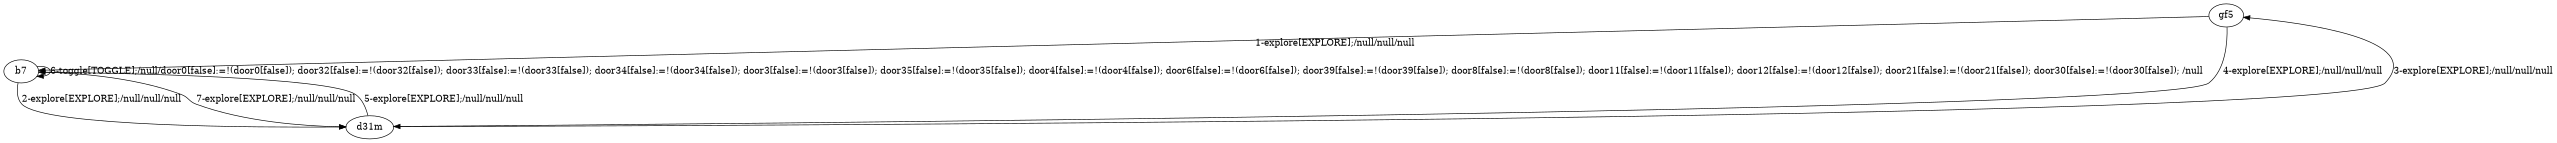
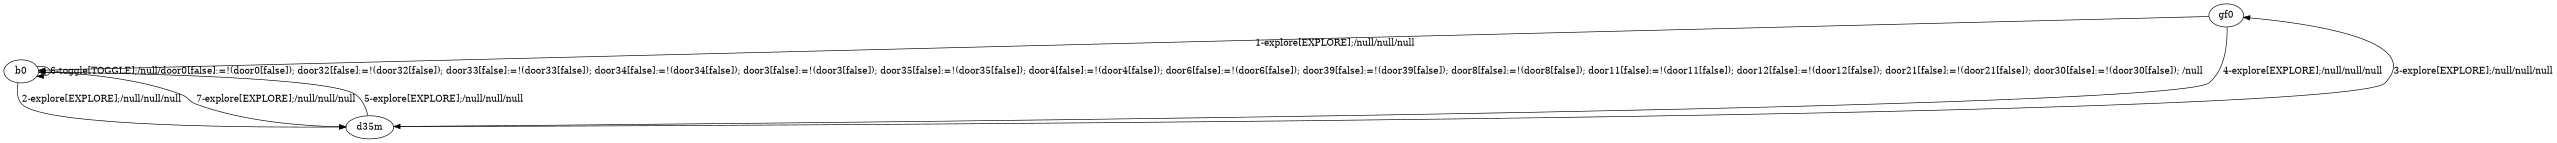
node "gf5": label "gf5" -> "gf0"
node "b7": label "b7" -> "b0"
node "d31m": label "d31m" -> "d35m"
